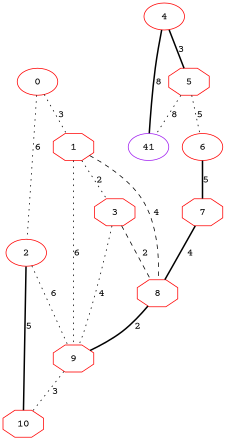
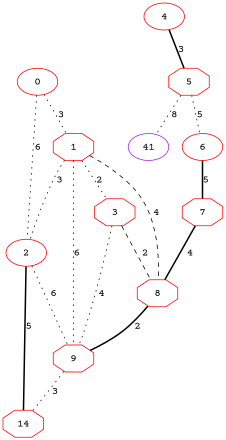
edge "4" -- "41": removed, label "8"
edge "1" -- "2": added, label "3"
node "10": label "10" -> "14"
